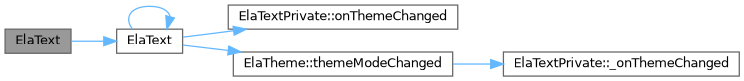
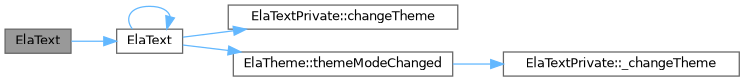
node "ElaTextPrivate::onThemeChanged": label "ElaTextPrivate::onThemeChanged" -> "ElaTextPrivate::changeTheme"
node "ElaTextPrivate::_onThemeChanged": label "ElaTextPrivate::_onThemeChanged" -> "ElaTextPrivate::_changeTheme"
